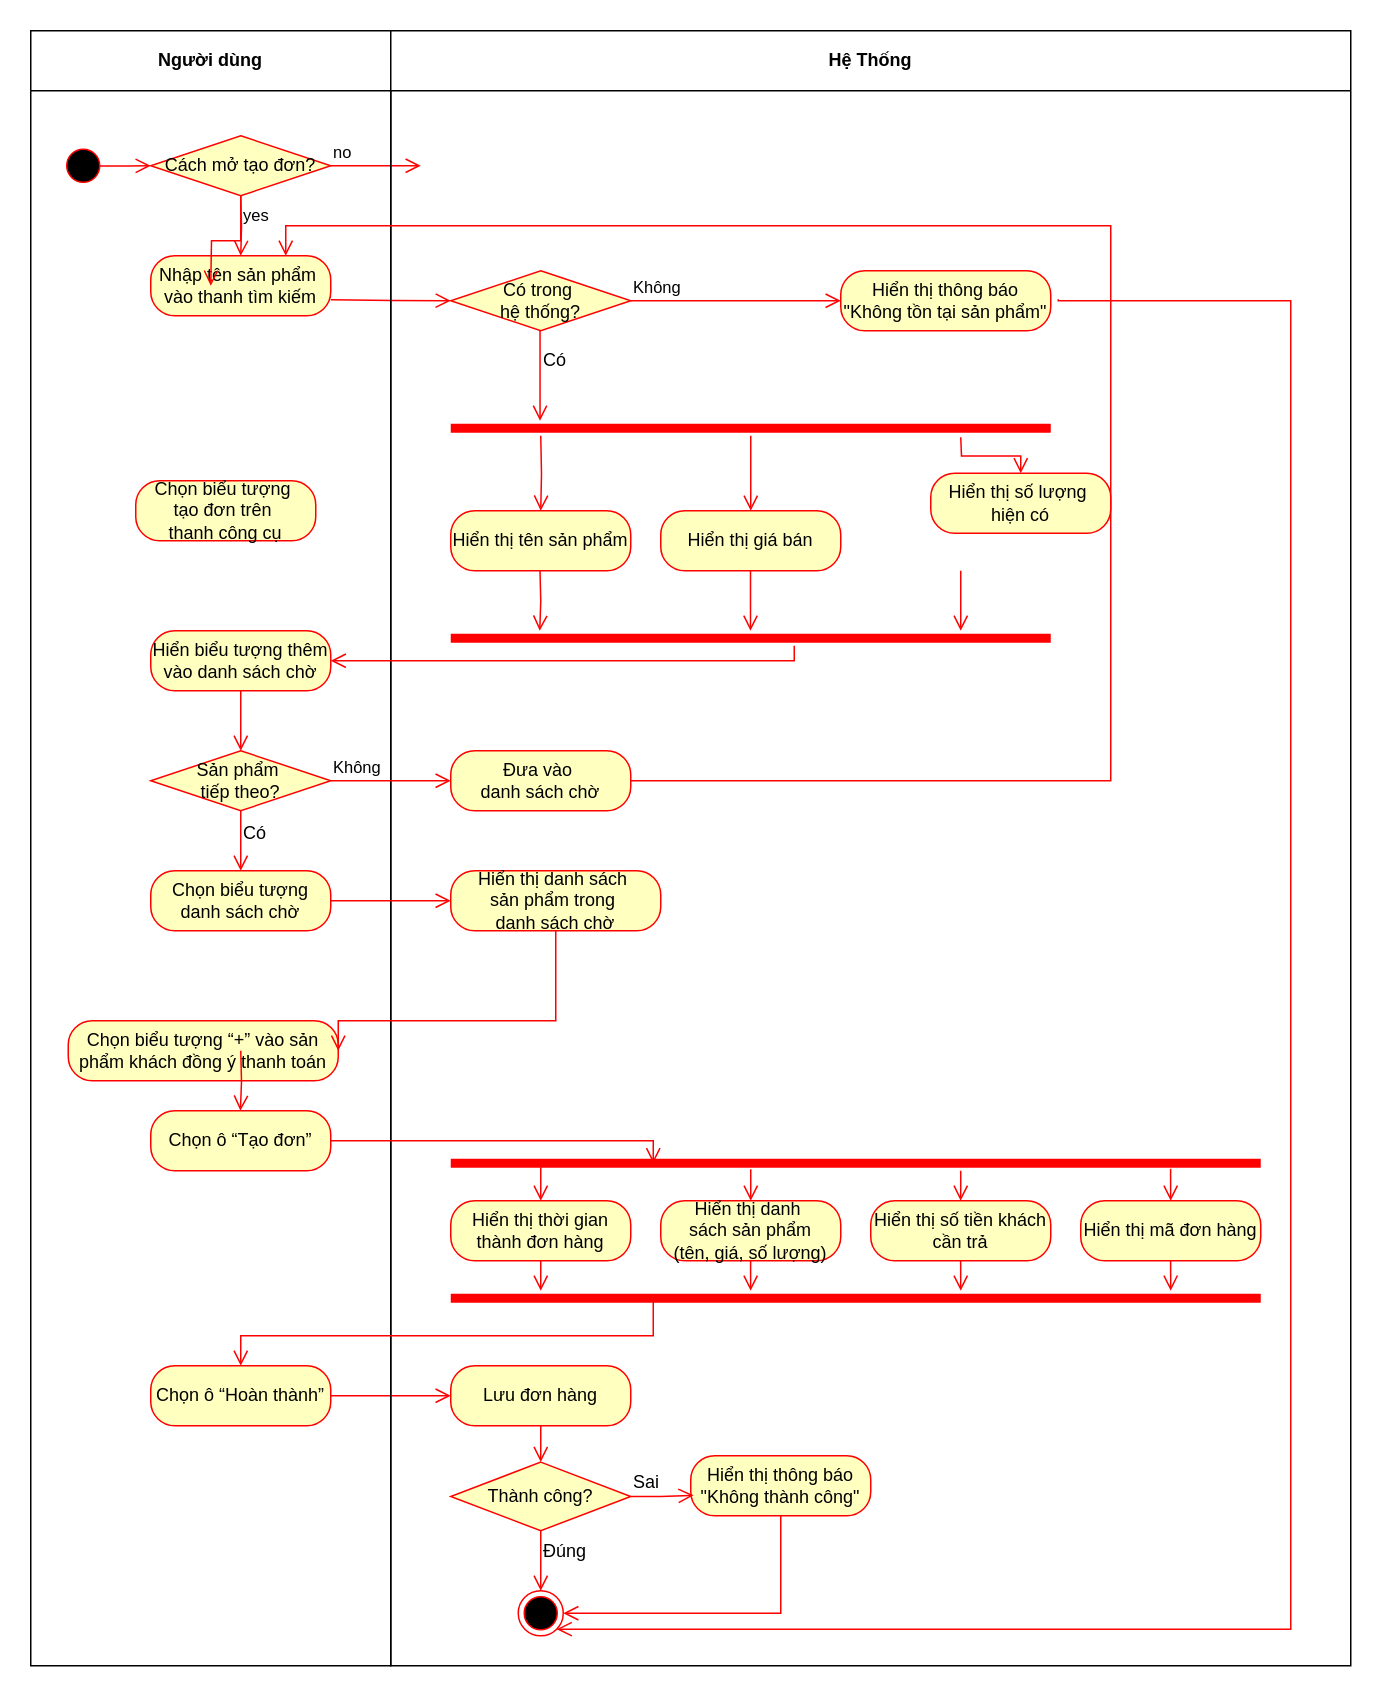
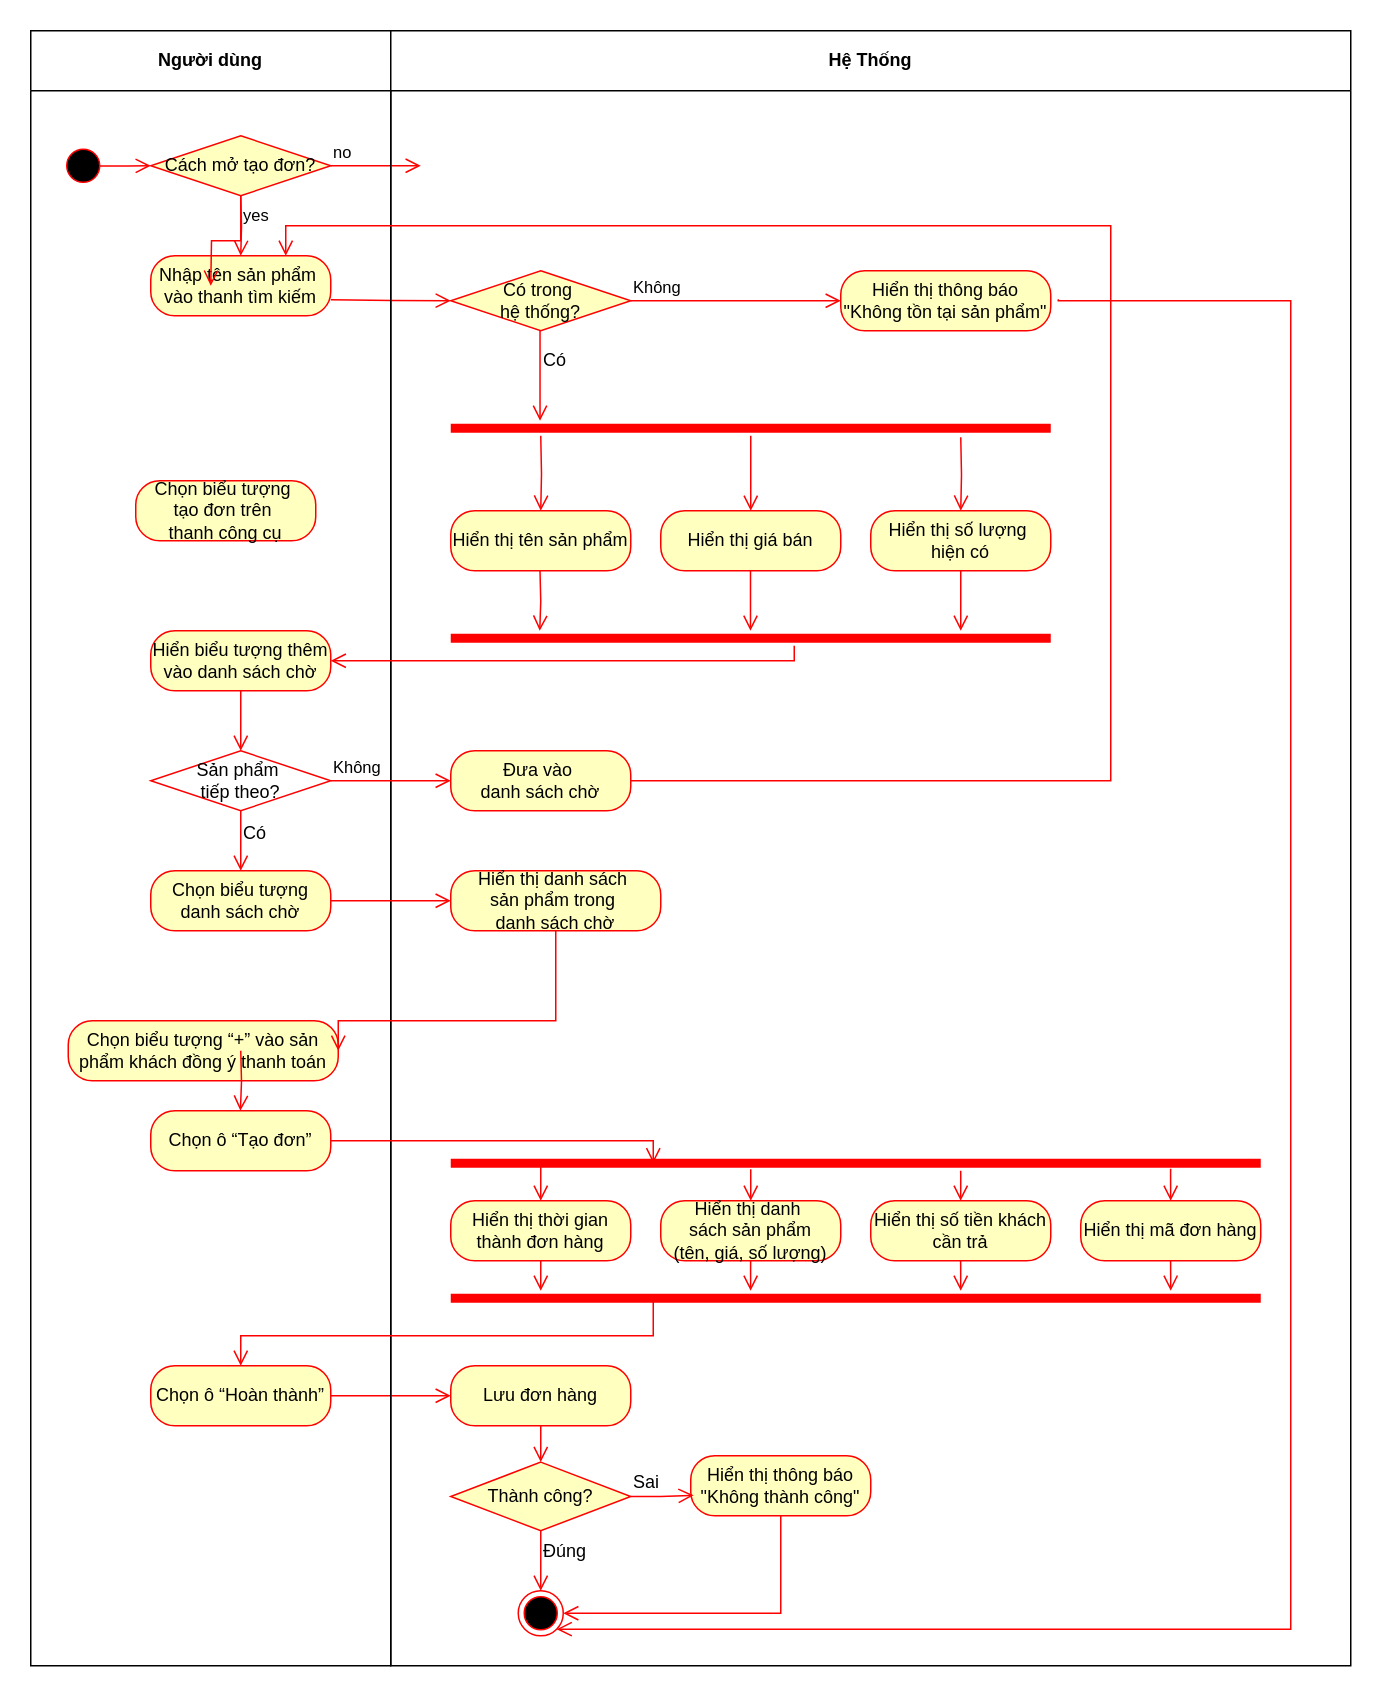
node "Hiển thị số lượng hiện có": moved (1021, 503) -> (961, 541)
node "Sản phẩm tiếp theo?": fillcolor #ffffc0 -> #ffffff
